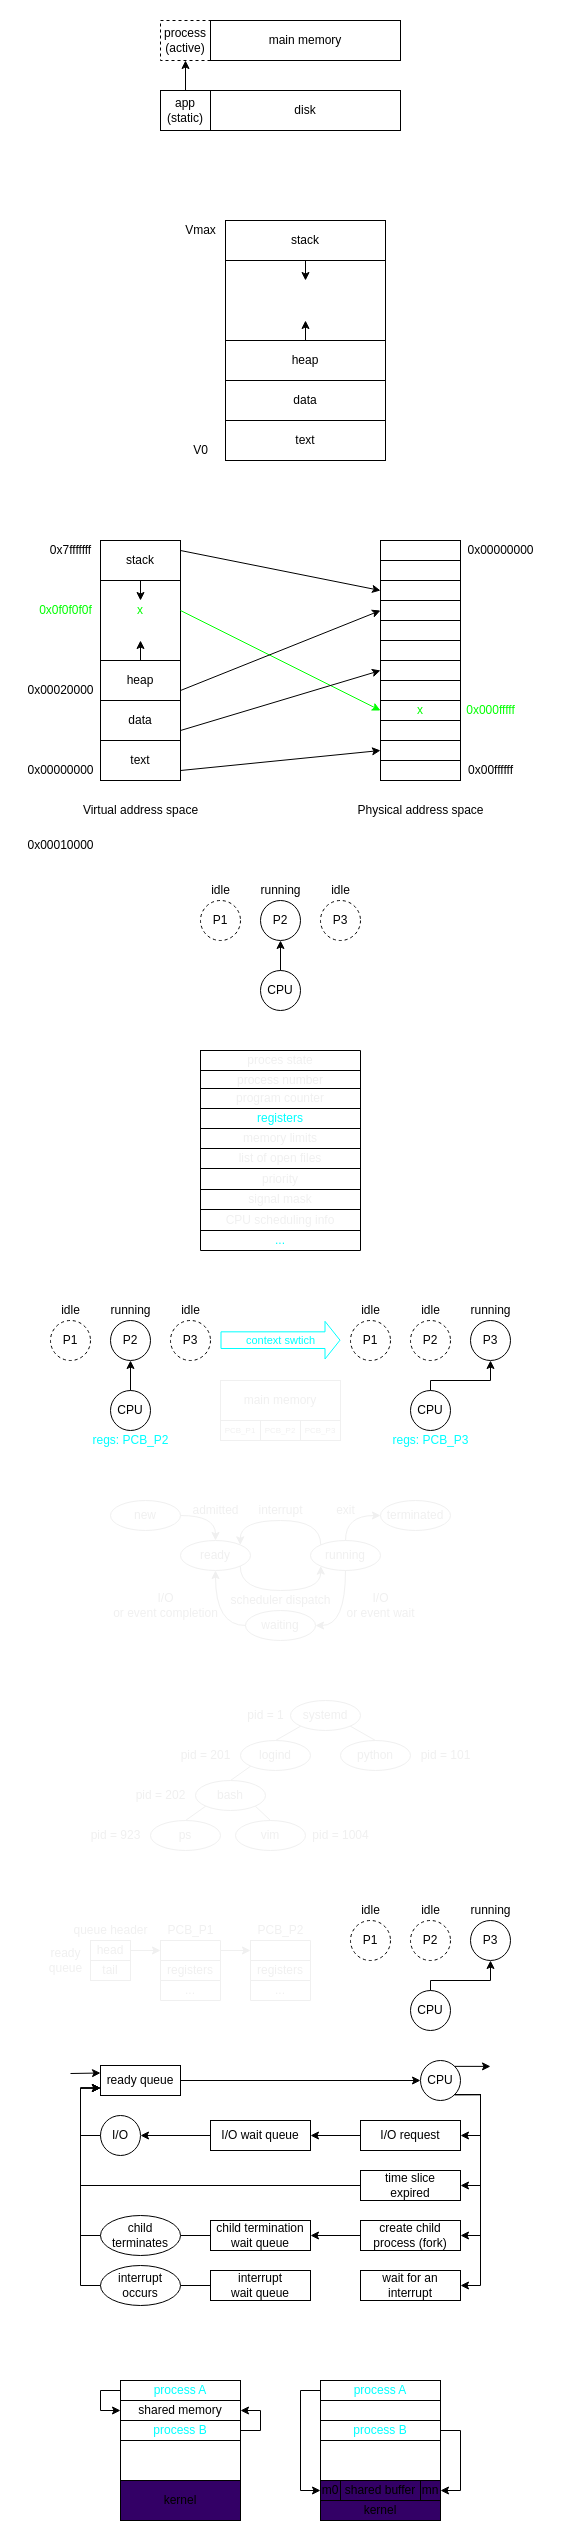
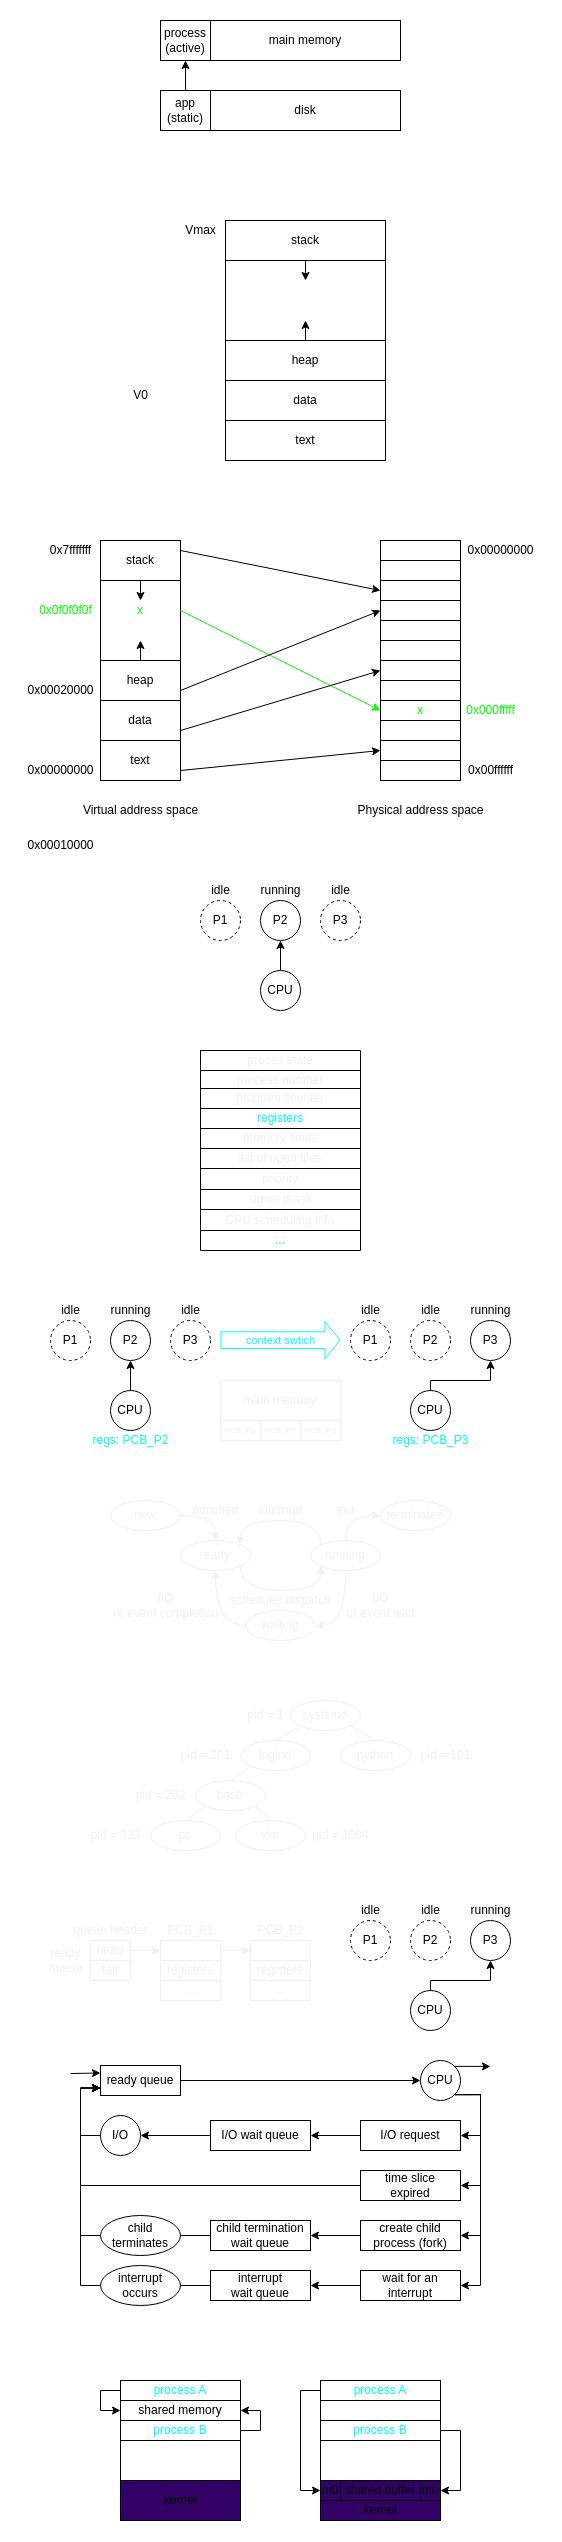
node "process (active)": style dashed -> solid
node "V0": moved (201, 451) -> (141, 396)
edge "wait for an interrupt" -> "interrupt wait queue": added
